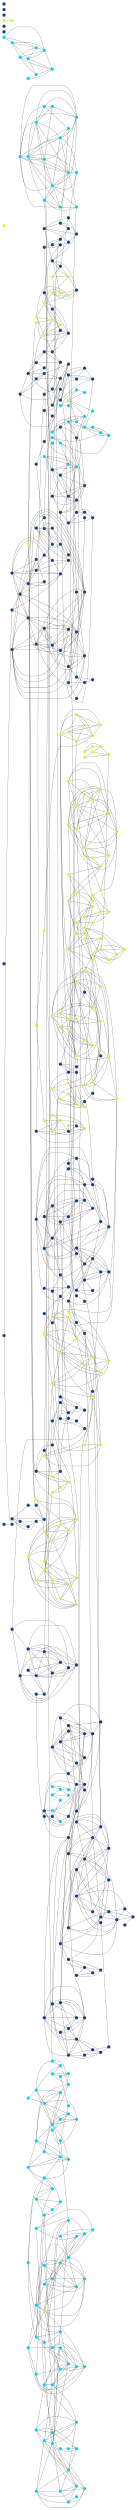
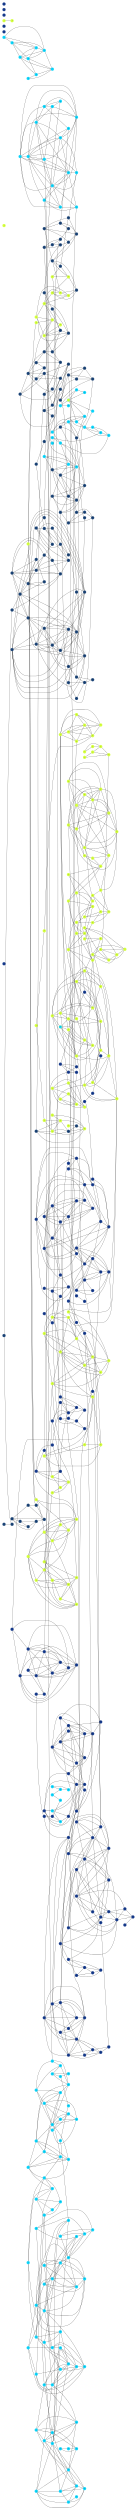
node "405": added
node "56": fillcolor #d3ff3b -> #09d4fb
node "460": removed
node "101": removed
node "116": fillcolor #d3ff3b -> #09d4fb
